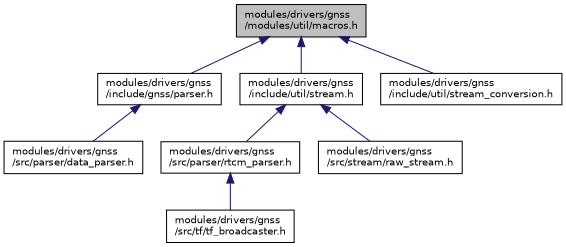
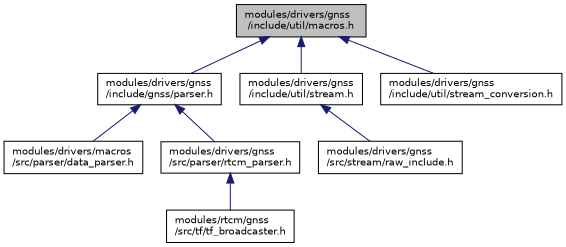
node "modules/drivers/gnss /modules/util/macros.h": label "modules/drivers/gnss /modules/util/macros.h" -> "modules/drivers/gnss /include/util/macros.h"
edge "modules/drivers/gnss /src/parser/rtcm_parser.h" -> "modules/drivers/gnss /include/util/stream.h": now "modules/drivers/gnss /src/parser/rtcm_parser.h" -> "modules/drivers/gnss /include/gnss/parser.h"
node "modules/drivers/gnss /src/parser/data_parser.h": label "modules/drivers/gnss /src/parser/data_parser.h" -> "modules/drivers/macros /src/parser/data_parser.h"
node "modules/drivers/gnss /src/stream/raw_stream.h": label "modules/drivers/gnss /src/stream/raw_stream.h" -> "modules/drivers/gnss /src/stream/raw_include.h"
node "modules/drivers/gnss /src/tf/tf_broadcaster.h": label "modules/drivers/gnss /src/tf/tf_broadcaster.h" -> "modules/rtcm/gnss /src/tf/tf_broadcaster.h"
